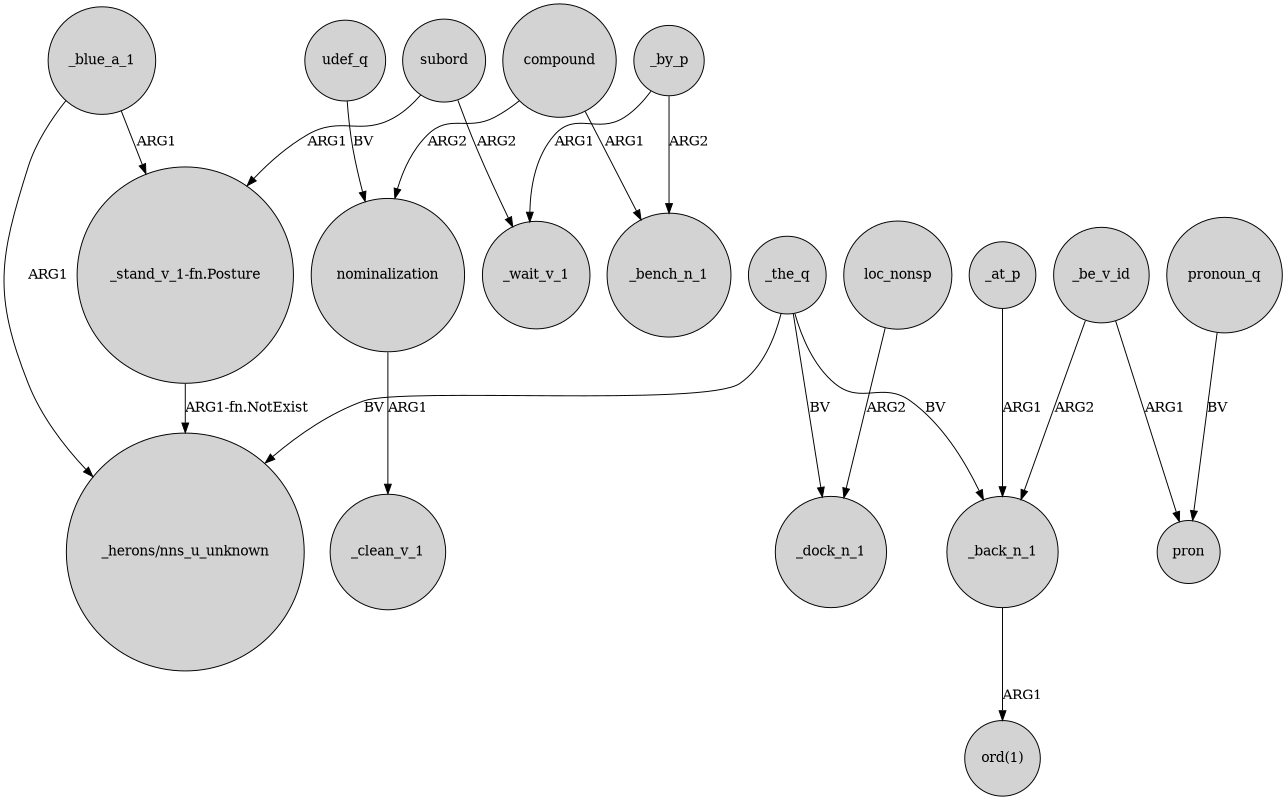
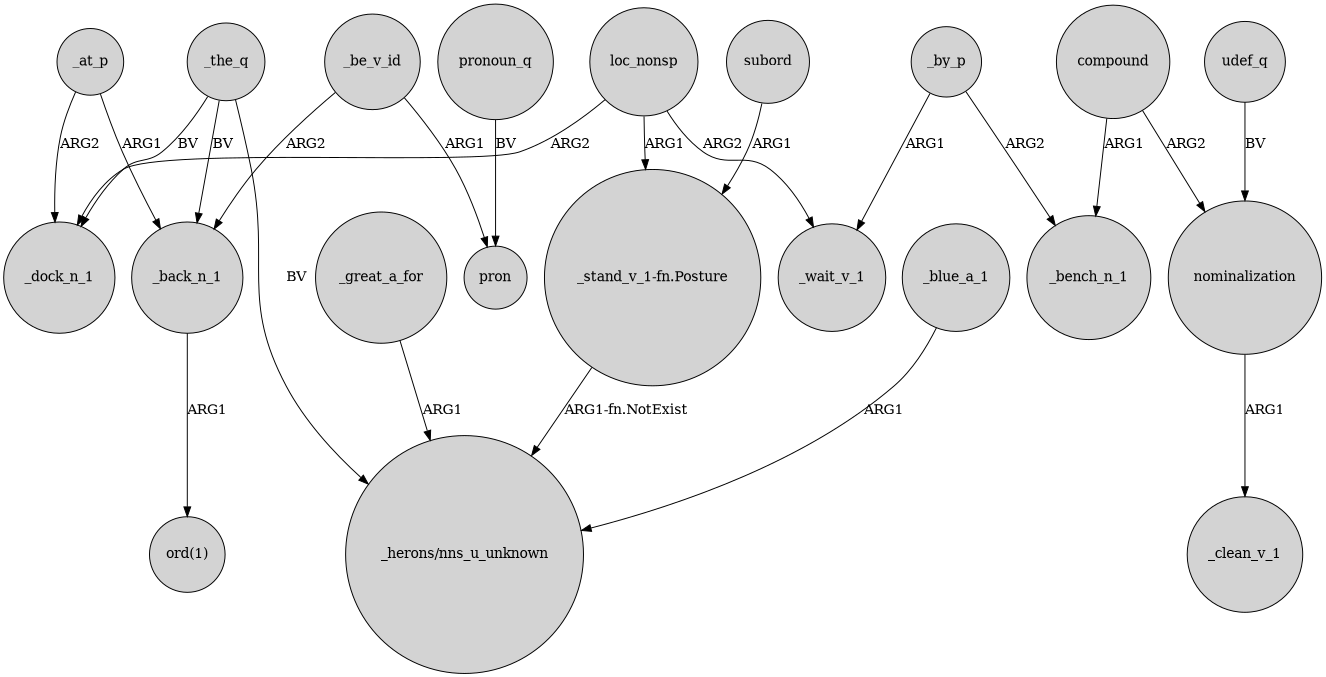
edge "_blue_a_1" -> "_stand_v_1-fn.Posture": now "loc_nonsp" -> "_stand_v_1-fn.Posture"
edge "_at_p" -> "_dock_n_1": added, label "ARG2"
edge "subord" -> "_wait_v_1": now "loc_nonsp" -> "_wait_v_1"
node "_great_a_for": added
